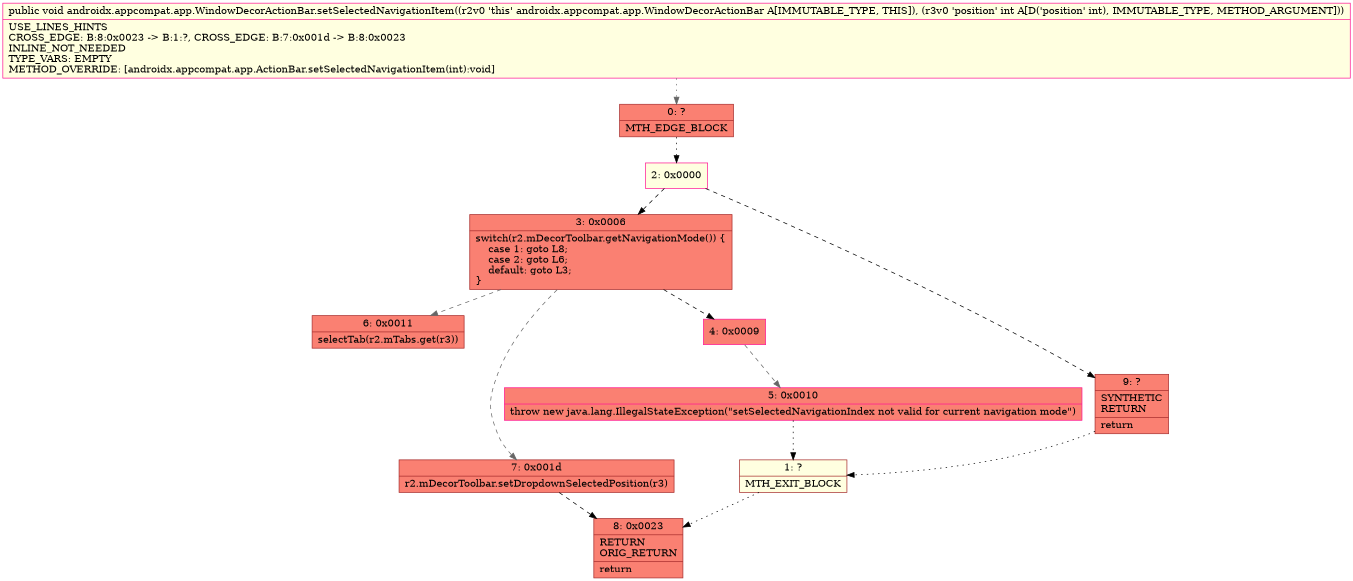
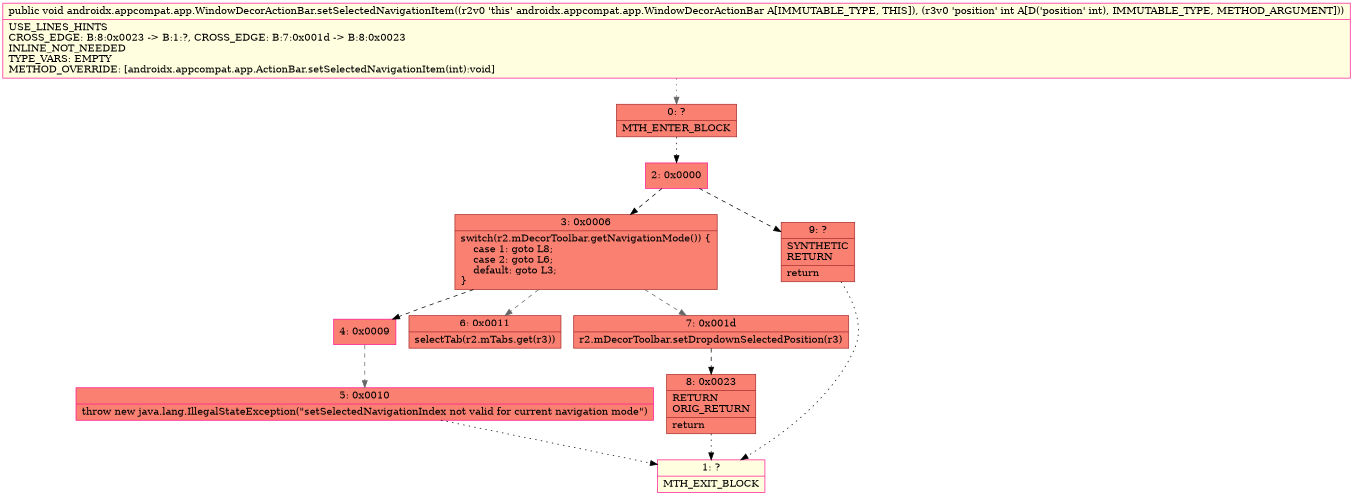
node "0: ?": text "MTH_EDGE_BLOCK" -> "MTH_ENTER_BLOCK"
node "2: 0x0000": fillcolor lightyellow -> salmon
node "1: ?": color brown -> deeppink
edge "1: ?" -> "8: 0x0023": reversed
